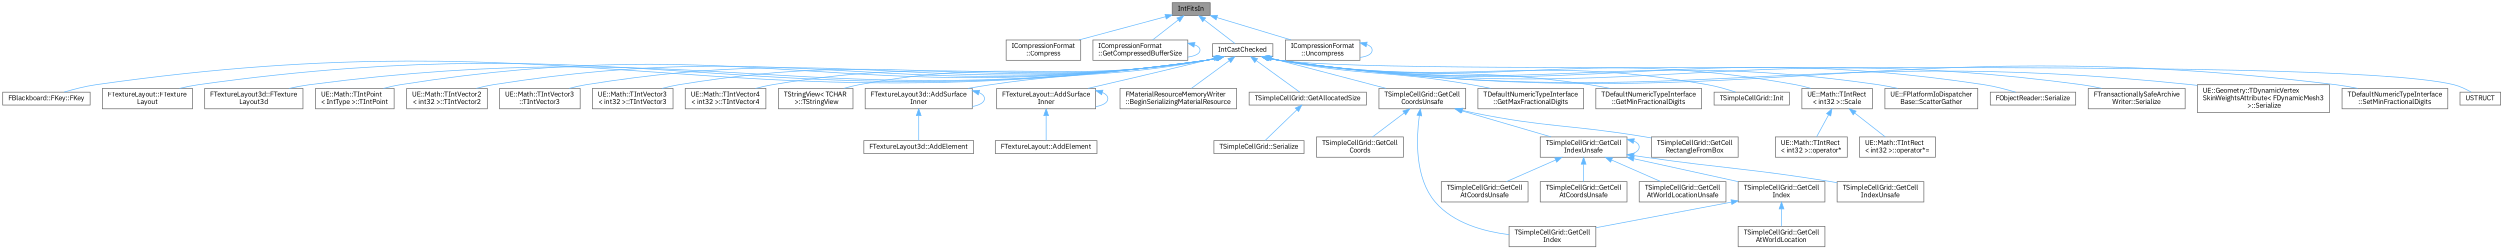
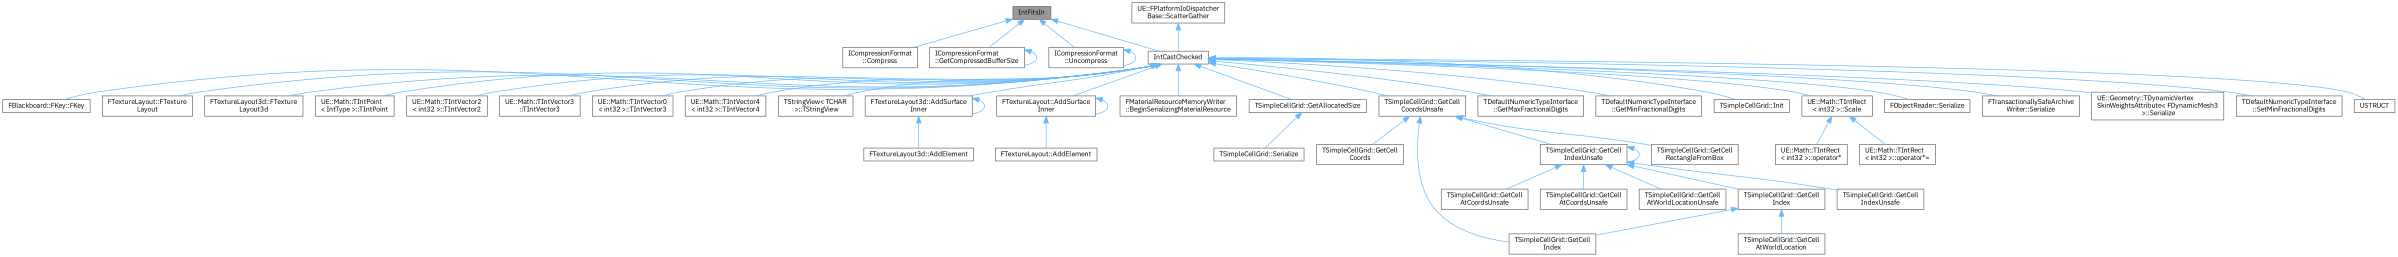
edge "UE::FPlatformIoDispatcher Base::ScatterGather" -> "IntCastChecked": reversed
node "UE::Math::TIntVector3 < int32 >::TIntVector3": label "UE::Math::TIntVector3 < int32 >::TIntVector3" -> "UE::Math::TIntVector0 < int32 >::TIntVector3"
